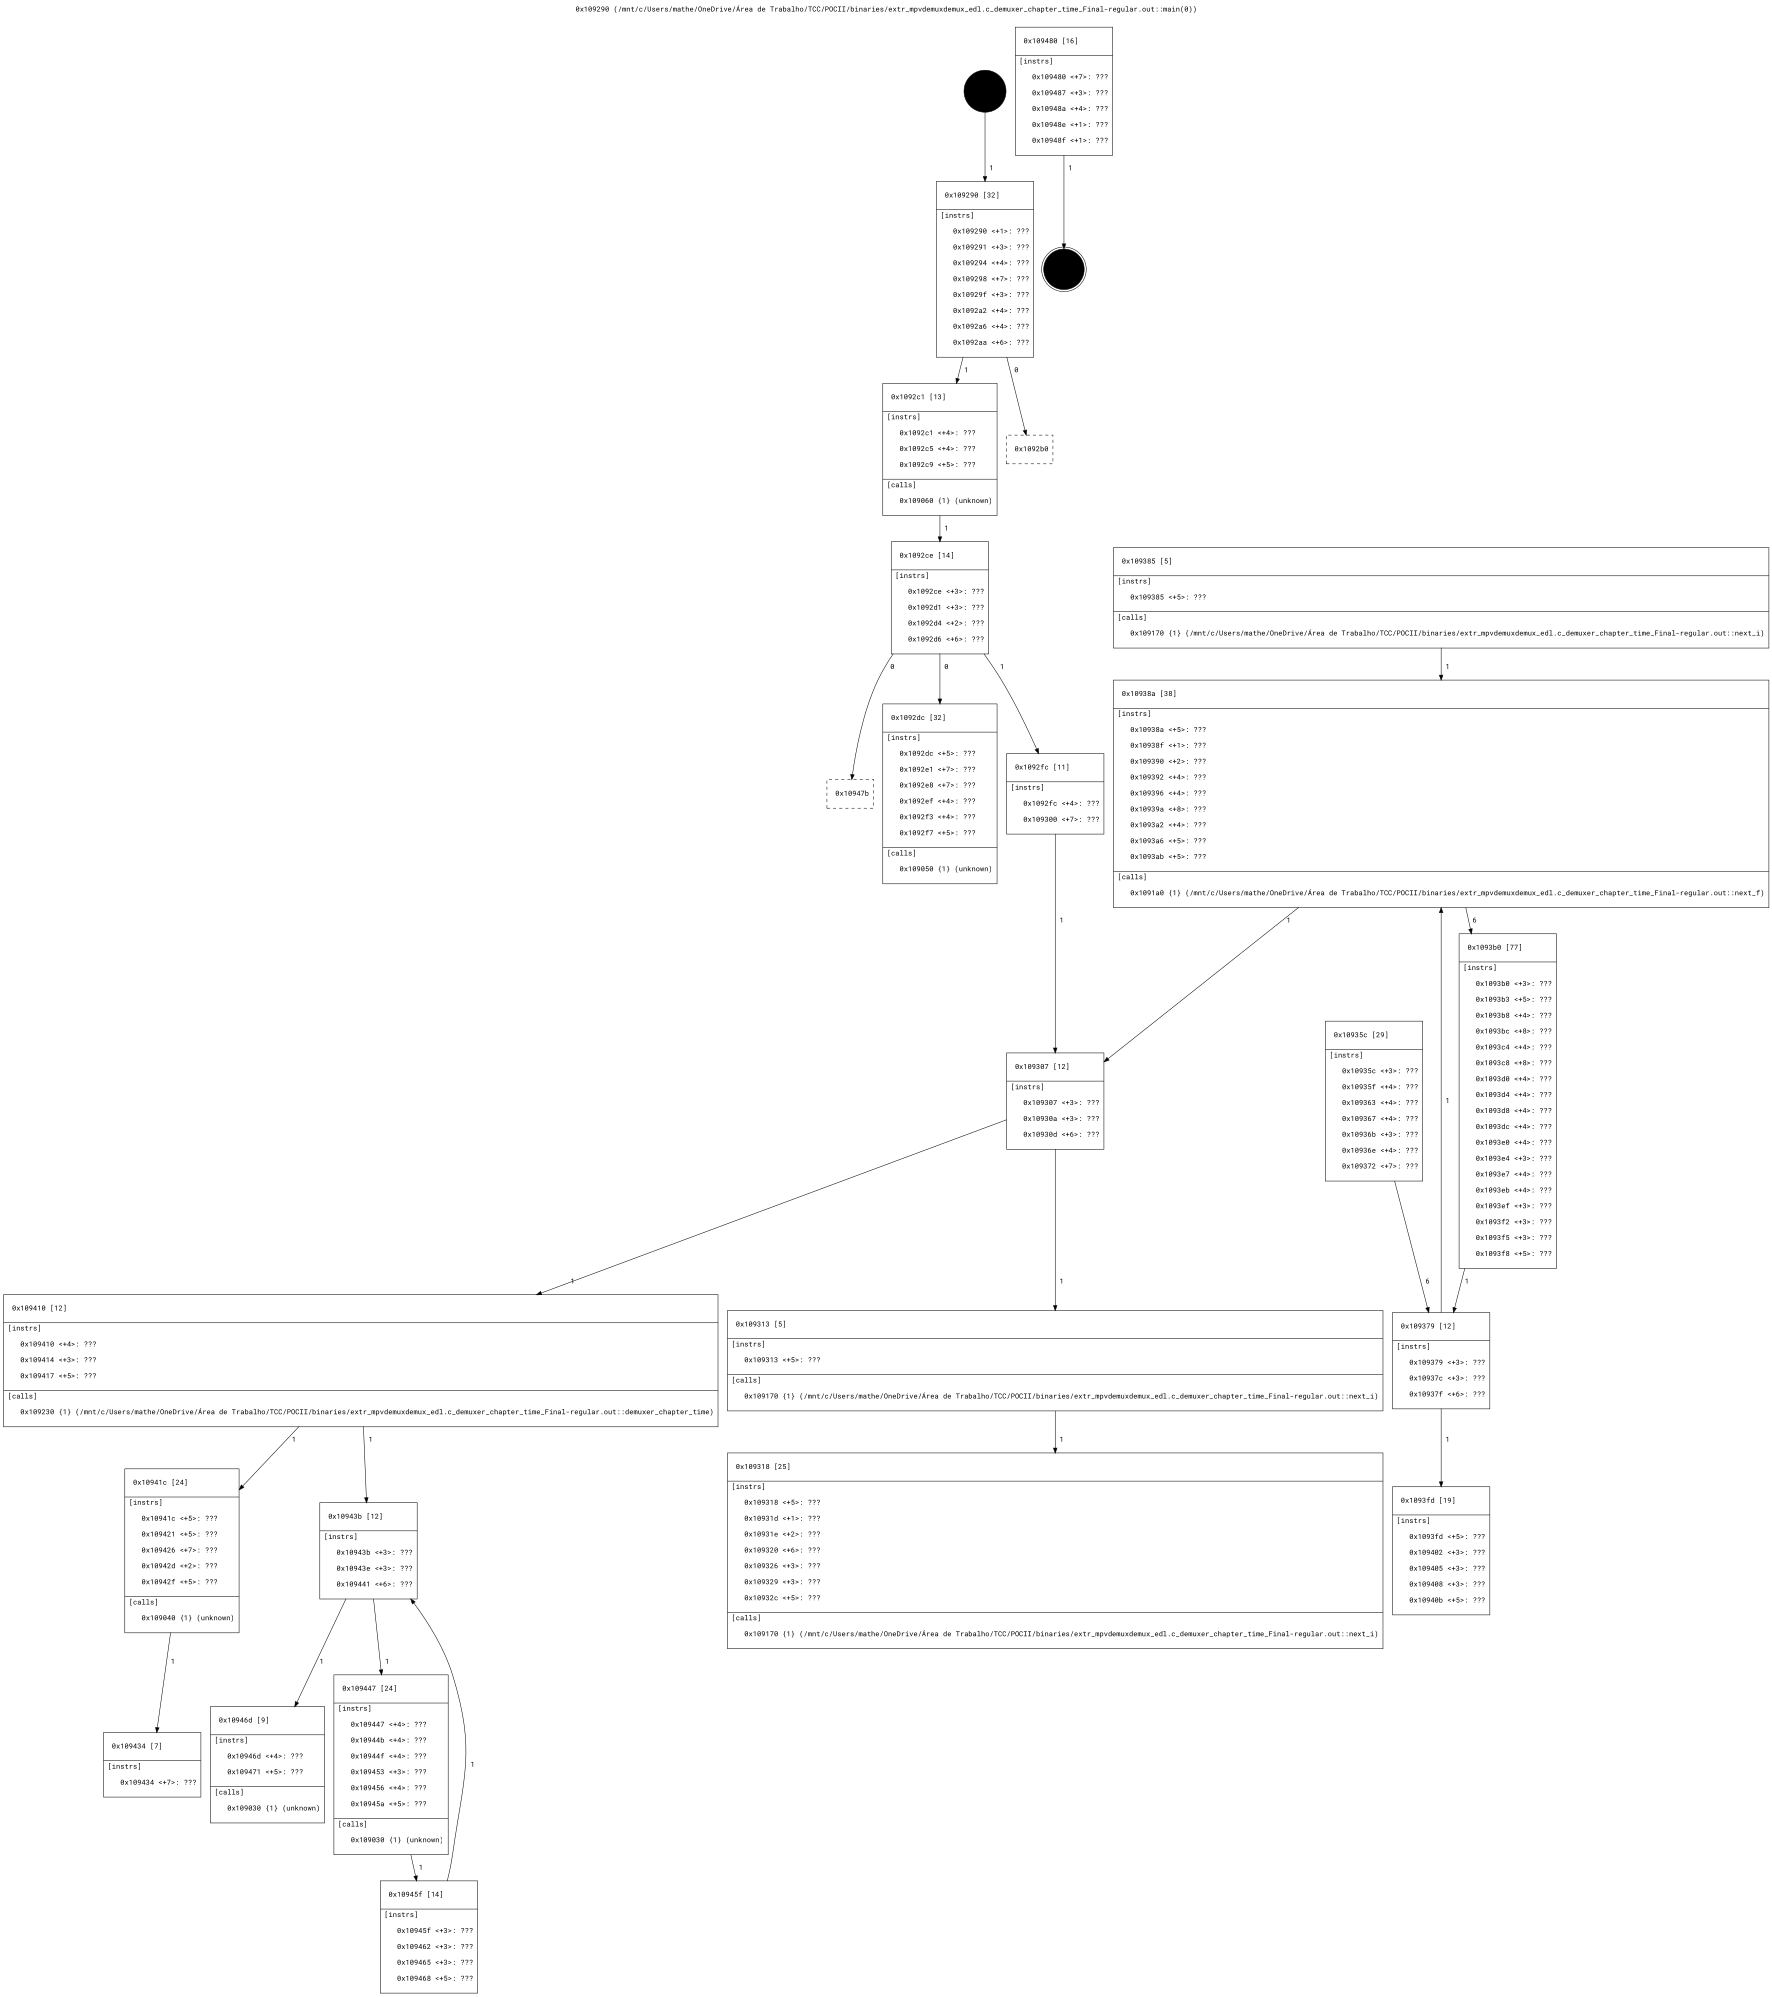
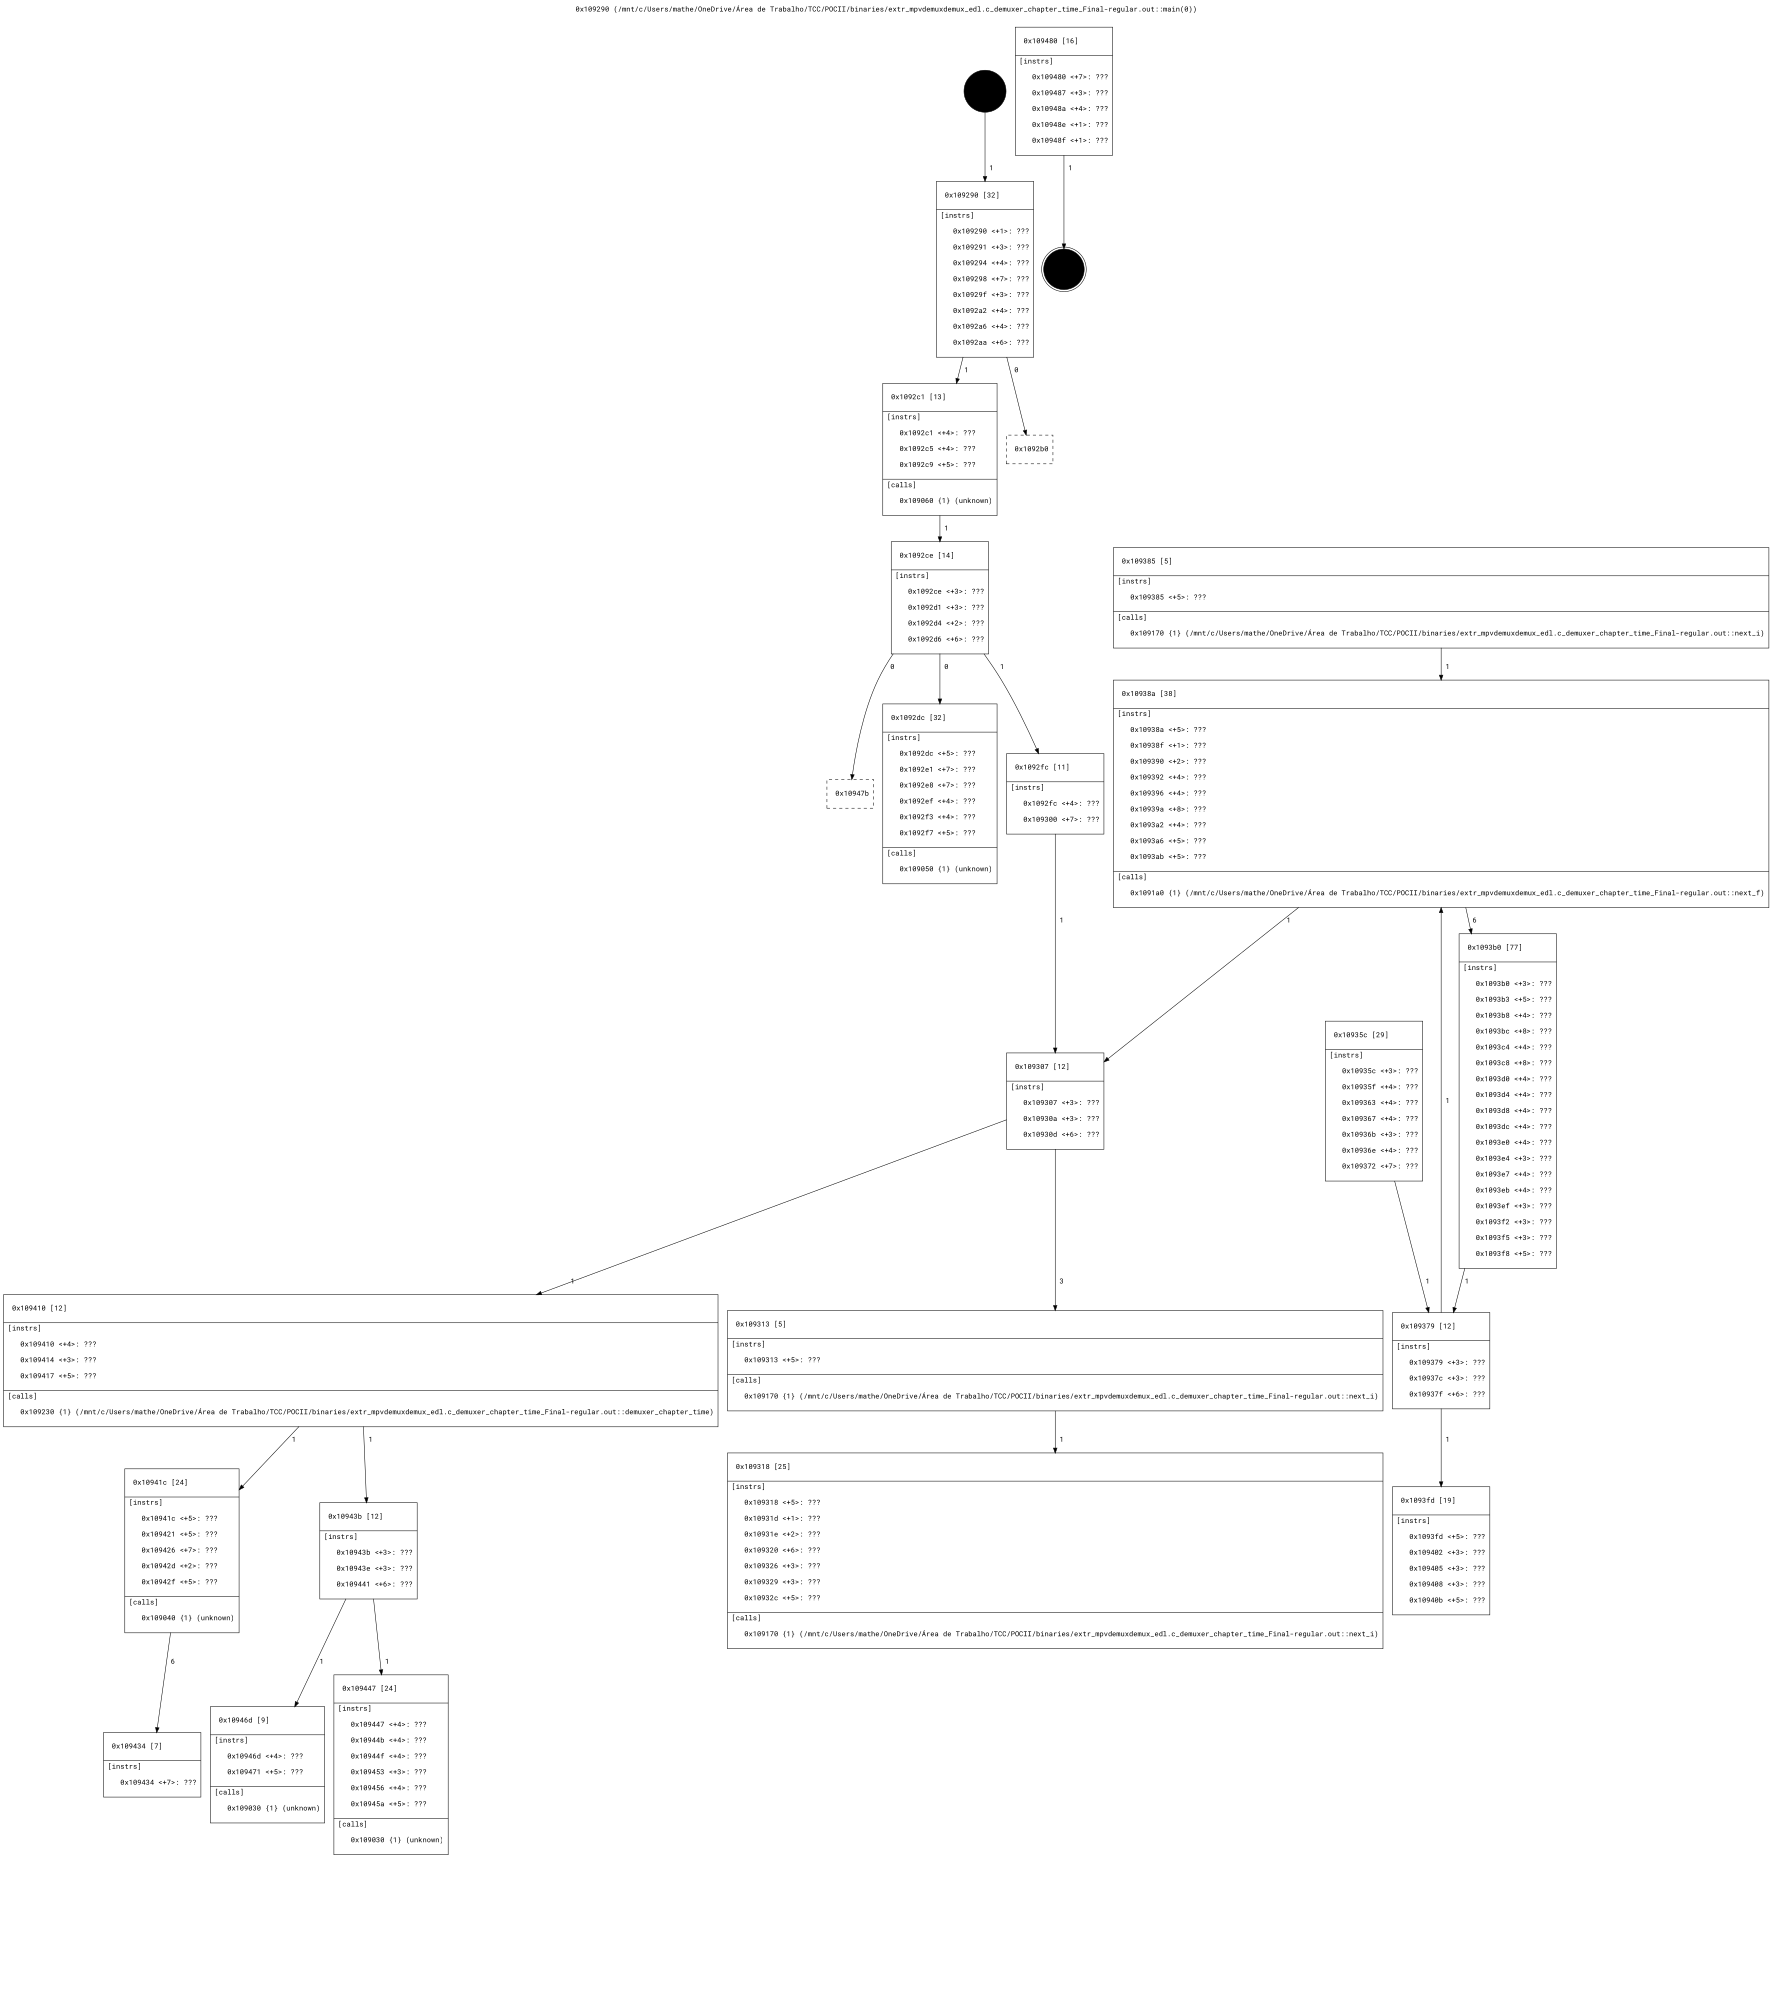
edge "0x109307 [12]" -> "0x109313 [5]": label " 1" -> " 3"
edge "0x10935c [29]" -> "0x109379 [12]": label " 6" -> " 1"
edge "0x10941c [24]" -> "0x109434 [7]": label " 1" -> " 6"
node "0x10945f [14]": removed
